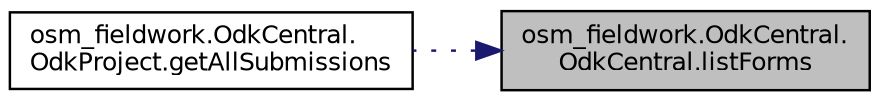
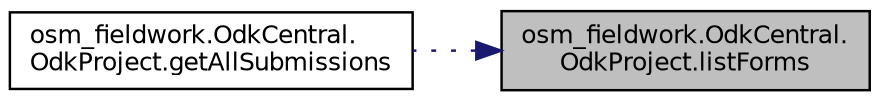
node "osm_fieldwork.OdkCentral. OdkCentral.listForms": label "osm_fieldwork.OdkCentral. OdkCentral.listForms" -> "osm_fieldwork.OdkCentral. OdkProject.listForms"
